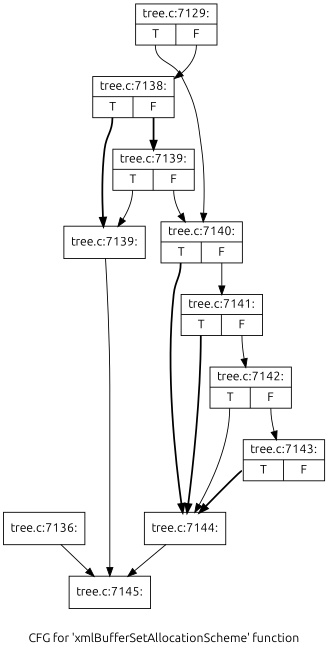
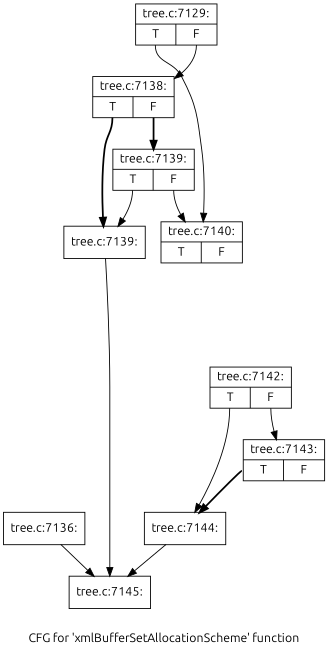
node "tree.c:7141:": removed
edge "tree.c:7140:" -> "tree.c:7144:": removed
